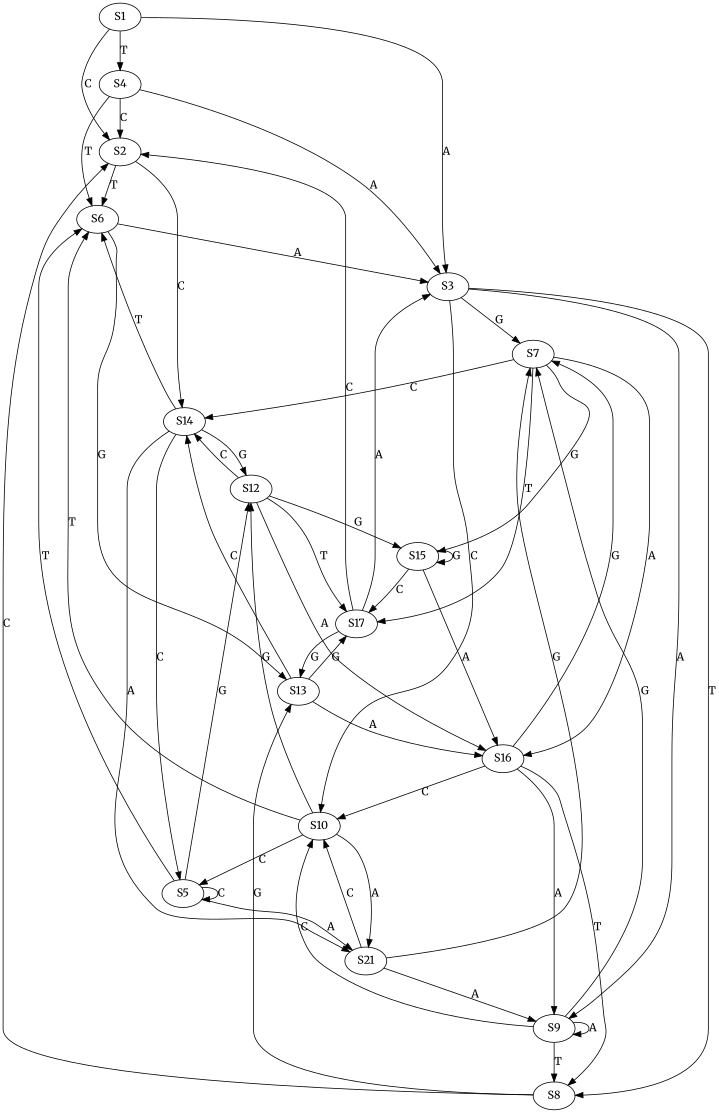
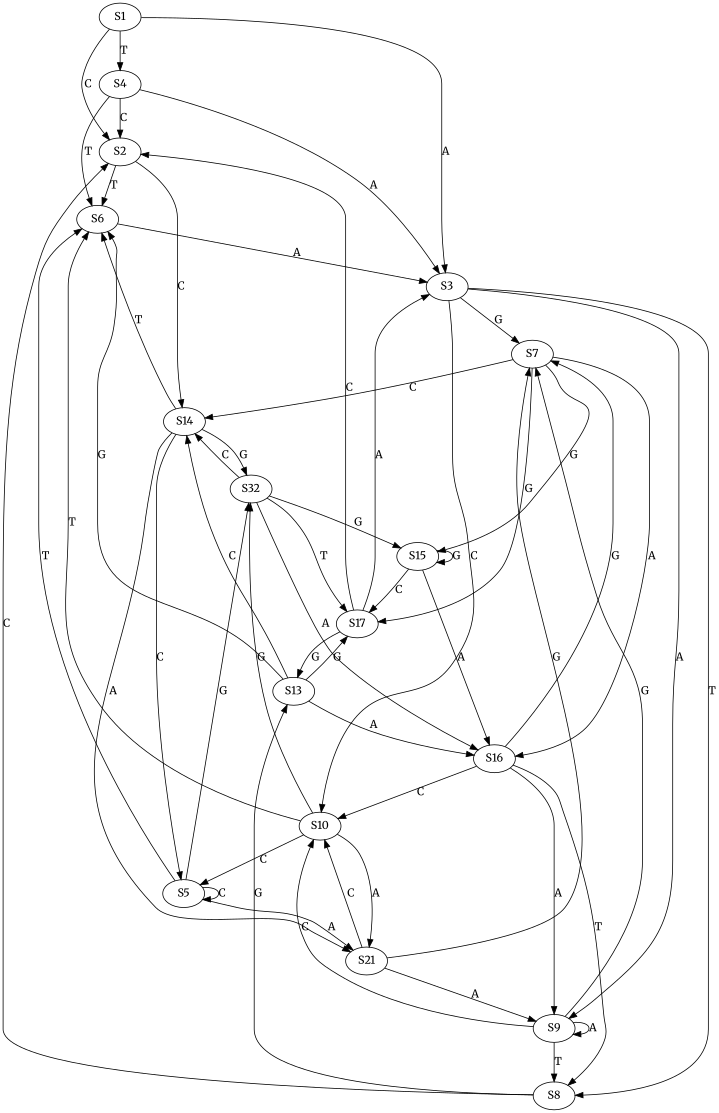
node "S12": label "S12" -> "S32"
edge "S7" -> "S17": label "T" -> "G"
edge "S6" -> "S13": reversed
